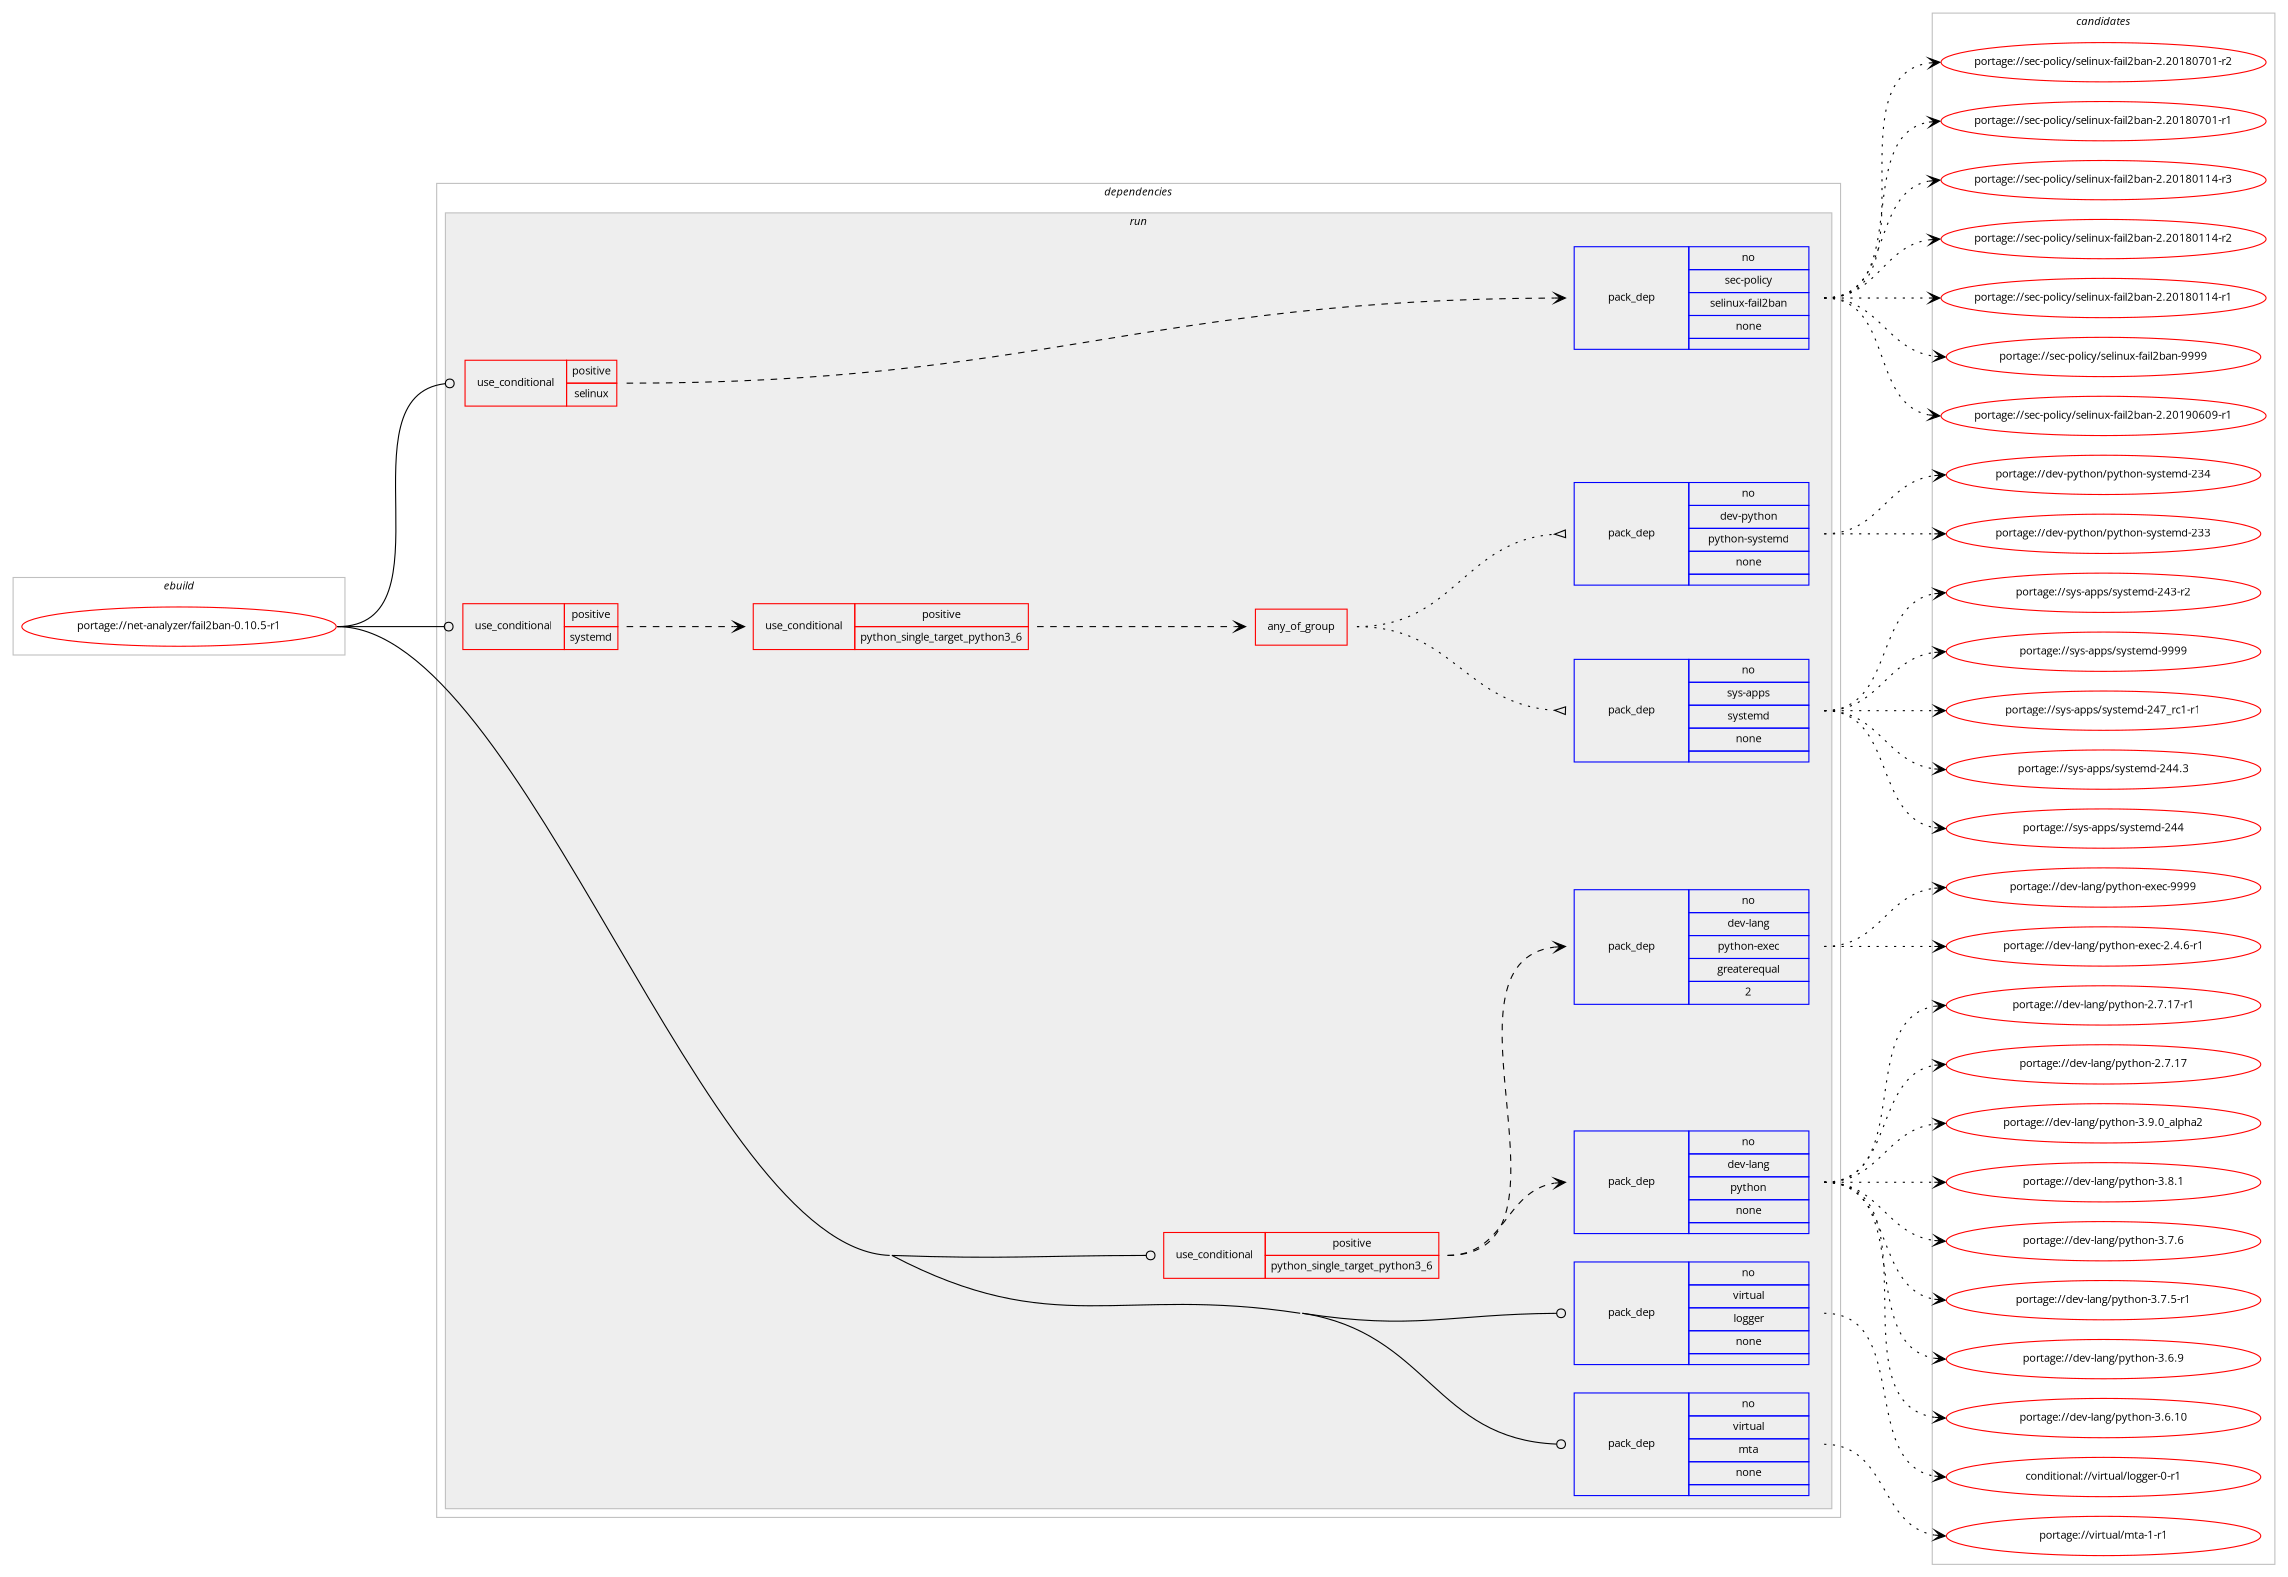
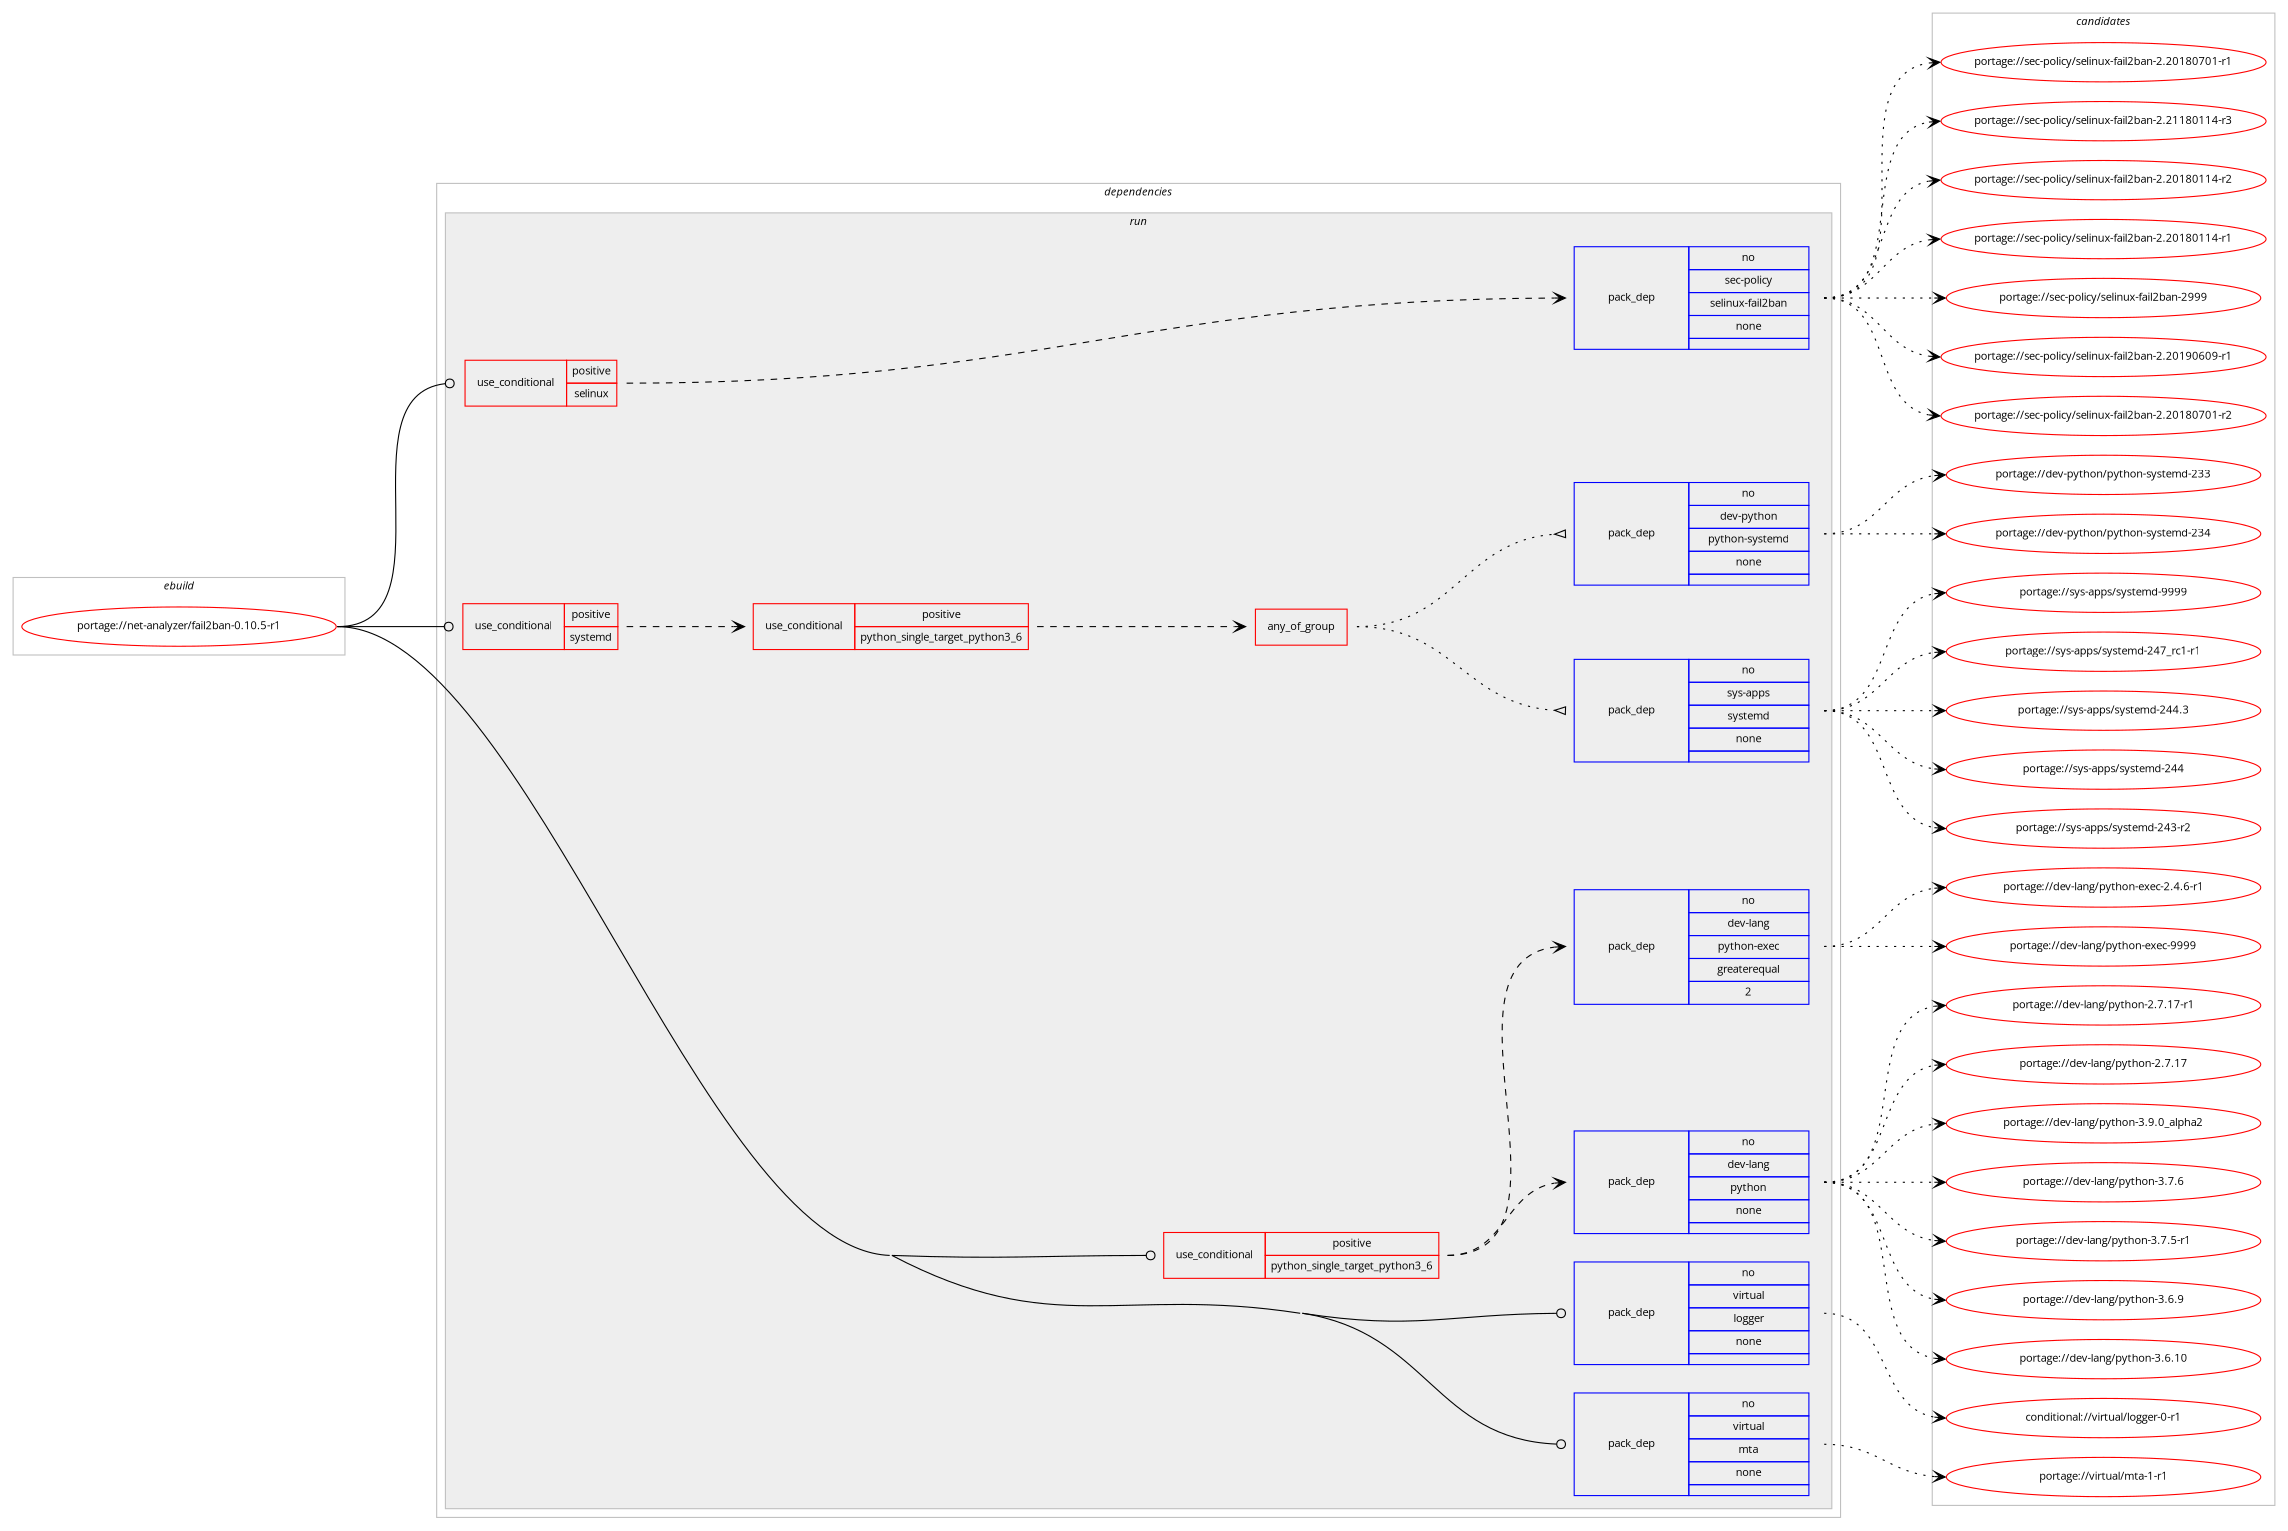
node "portage://sec-policy/selinux-fail2ban-2.20180114-r3": label "portage://sec-policy/selinux-fail2ban-2.20180114-r3" -> "portage://sec-policy/selinux-fail2ban-2.21180114-r3"
node "portage://sec-policy/selinux-fail2ban-9999": label "portage://sec-policy/selinux-fail2ban-9999" -> "portage://sec-policy/selinux-fail2ban-2999"
node "portage://dev-lang/python-3.8.1": removed
